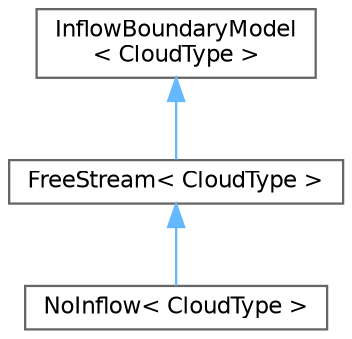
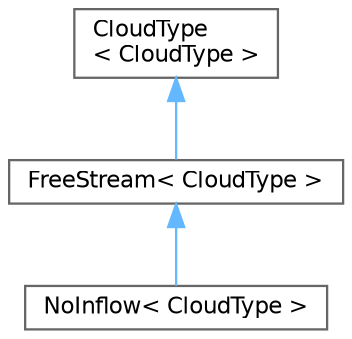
node "InflowBoundaryModel < CloudType >": label "InflowBoundaryModel < CloudType >" -> "CloudType < CloudType >"
